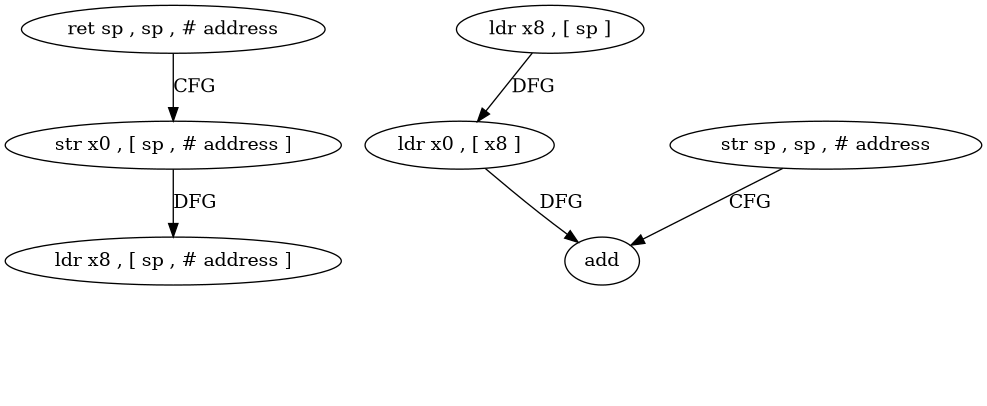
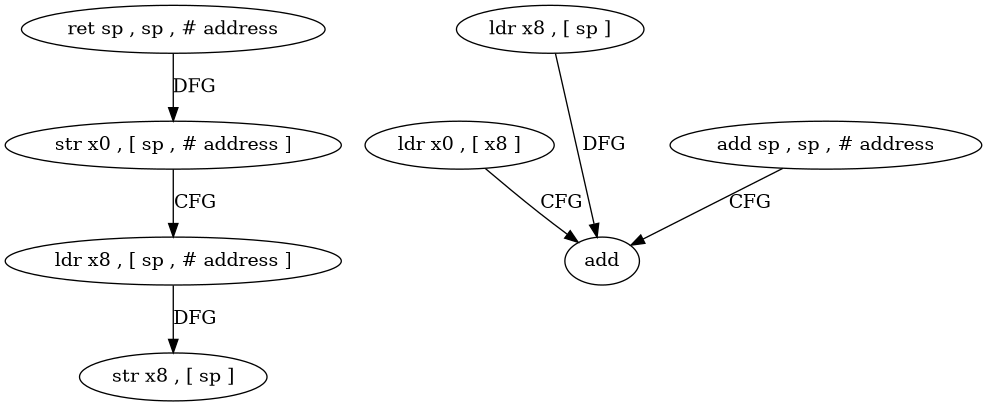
edge "ldr x8 , [ sp ]" -> "ldr x0 , [ x8 ]": now "ldr x8 , [ sp ]" -> "add"
edge "ret sp , sp , # address" -> "str x0 , [ sp , # address ]": label "CFG" -> "DFG"
node "str sp , sp , # address": label "str sp , sp , # address" -> "add sp , sp , # address"
edge "str x0 , [ sp , # address ]" -> "ldr x8 , [ sp , # address ]": label "DFG" -> "CFG"
edge "ldr x0 , [ x8 ]" -> "add": label "DFG" -> "CFG"
node "str x8 , [ sp ]": added
